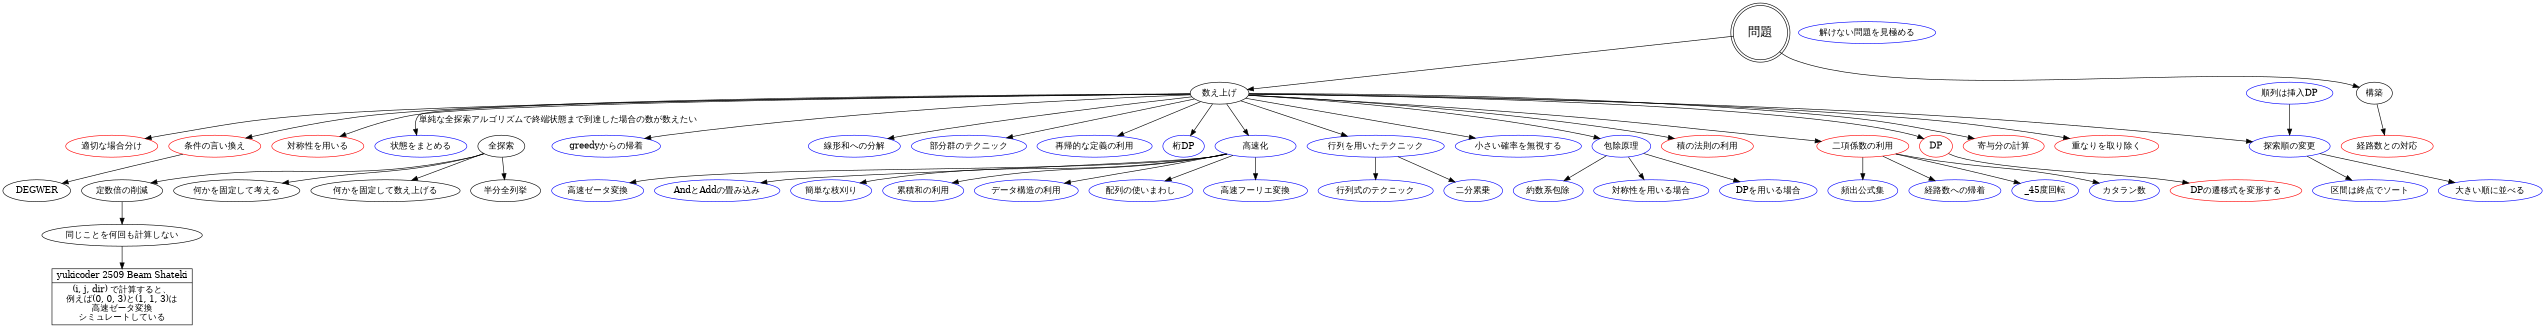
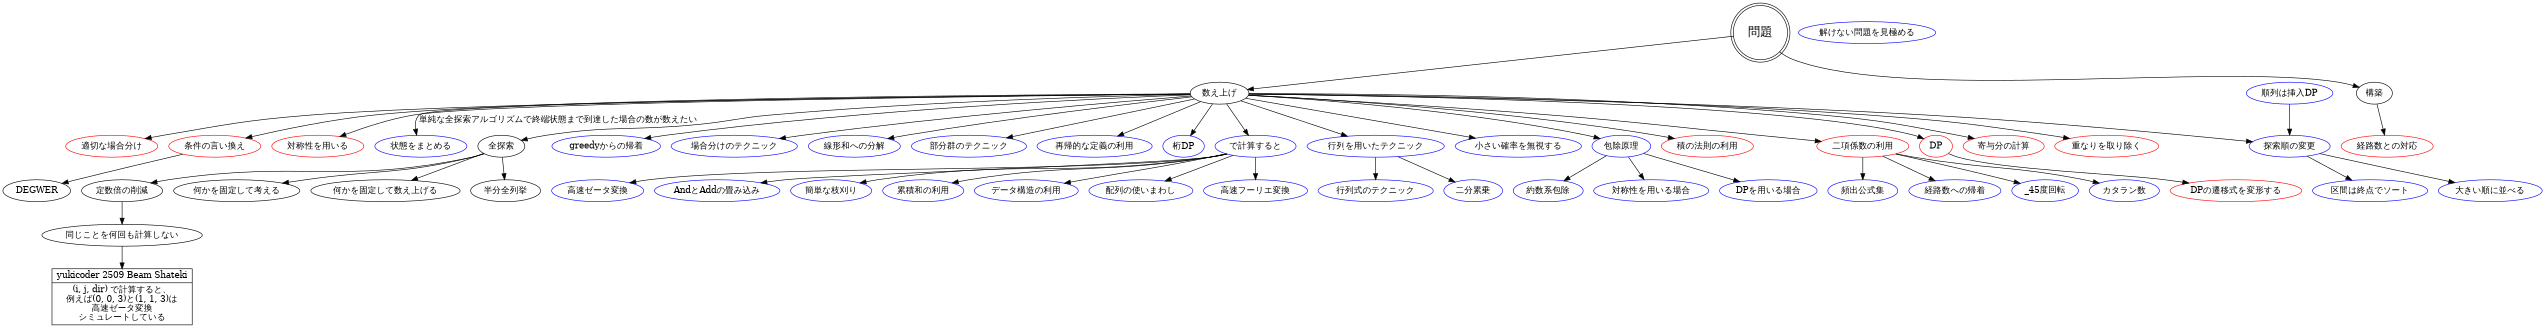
edge "数え上げ" -> "全探索": added
node "場合分けのテクニック": added
node "高速化": label "高速化" -> "で計算すると"
